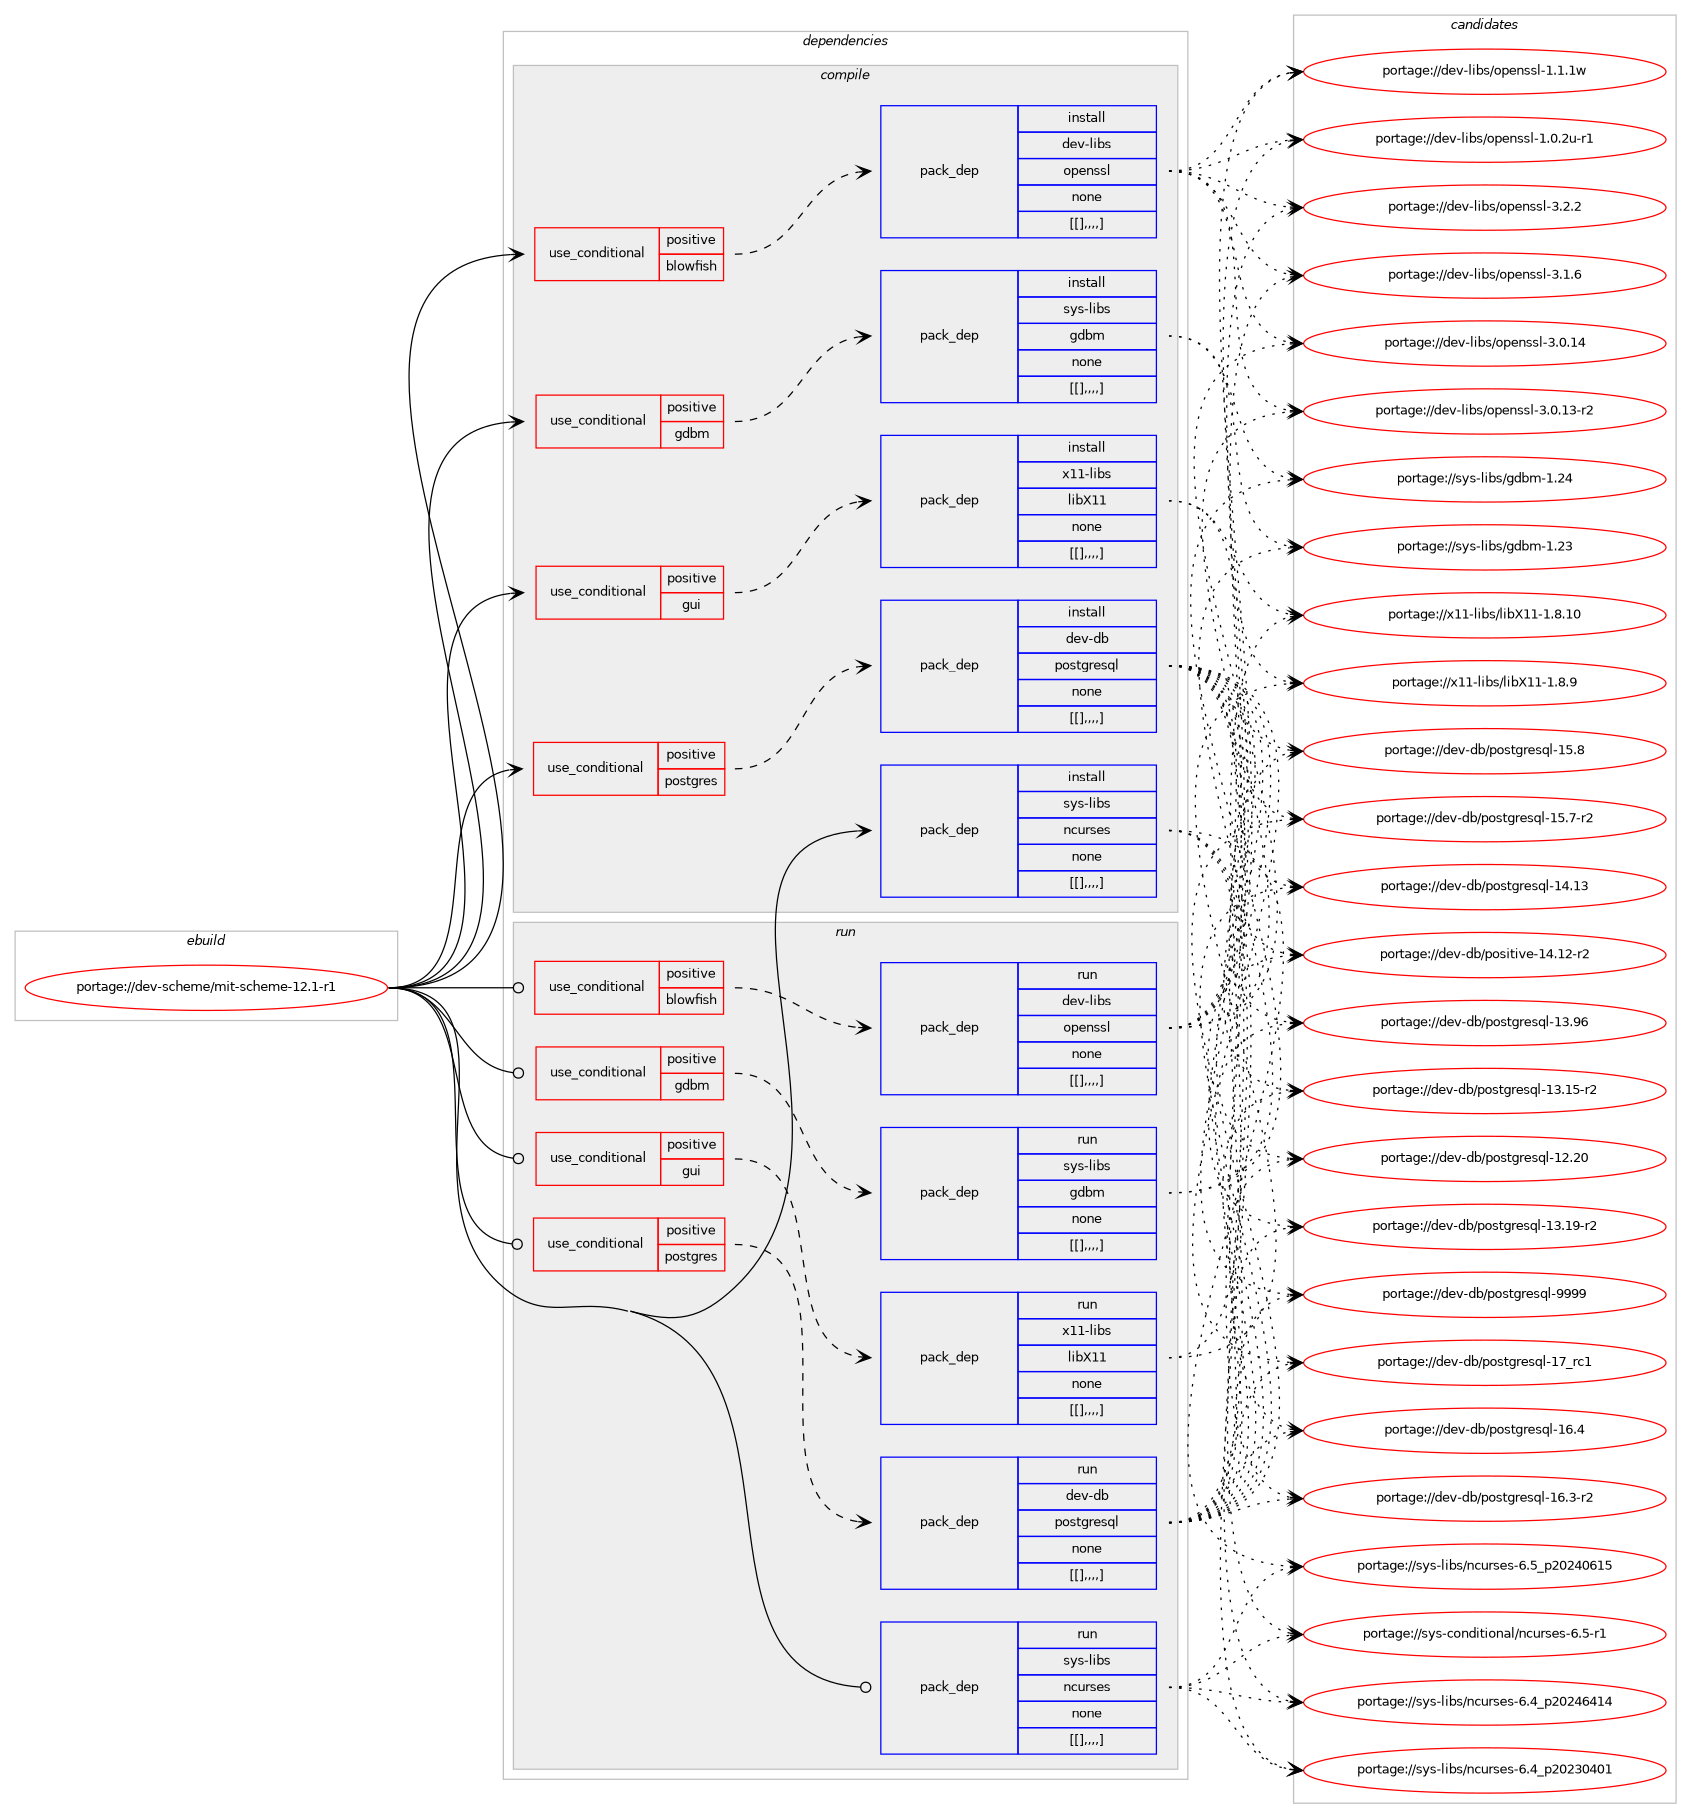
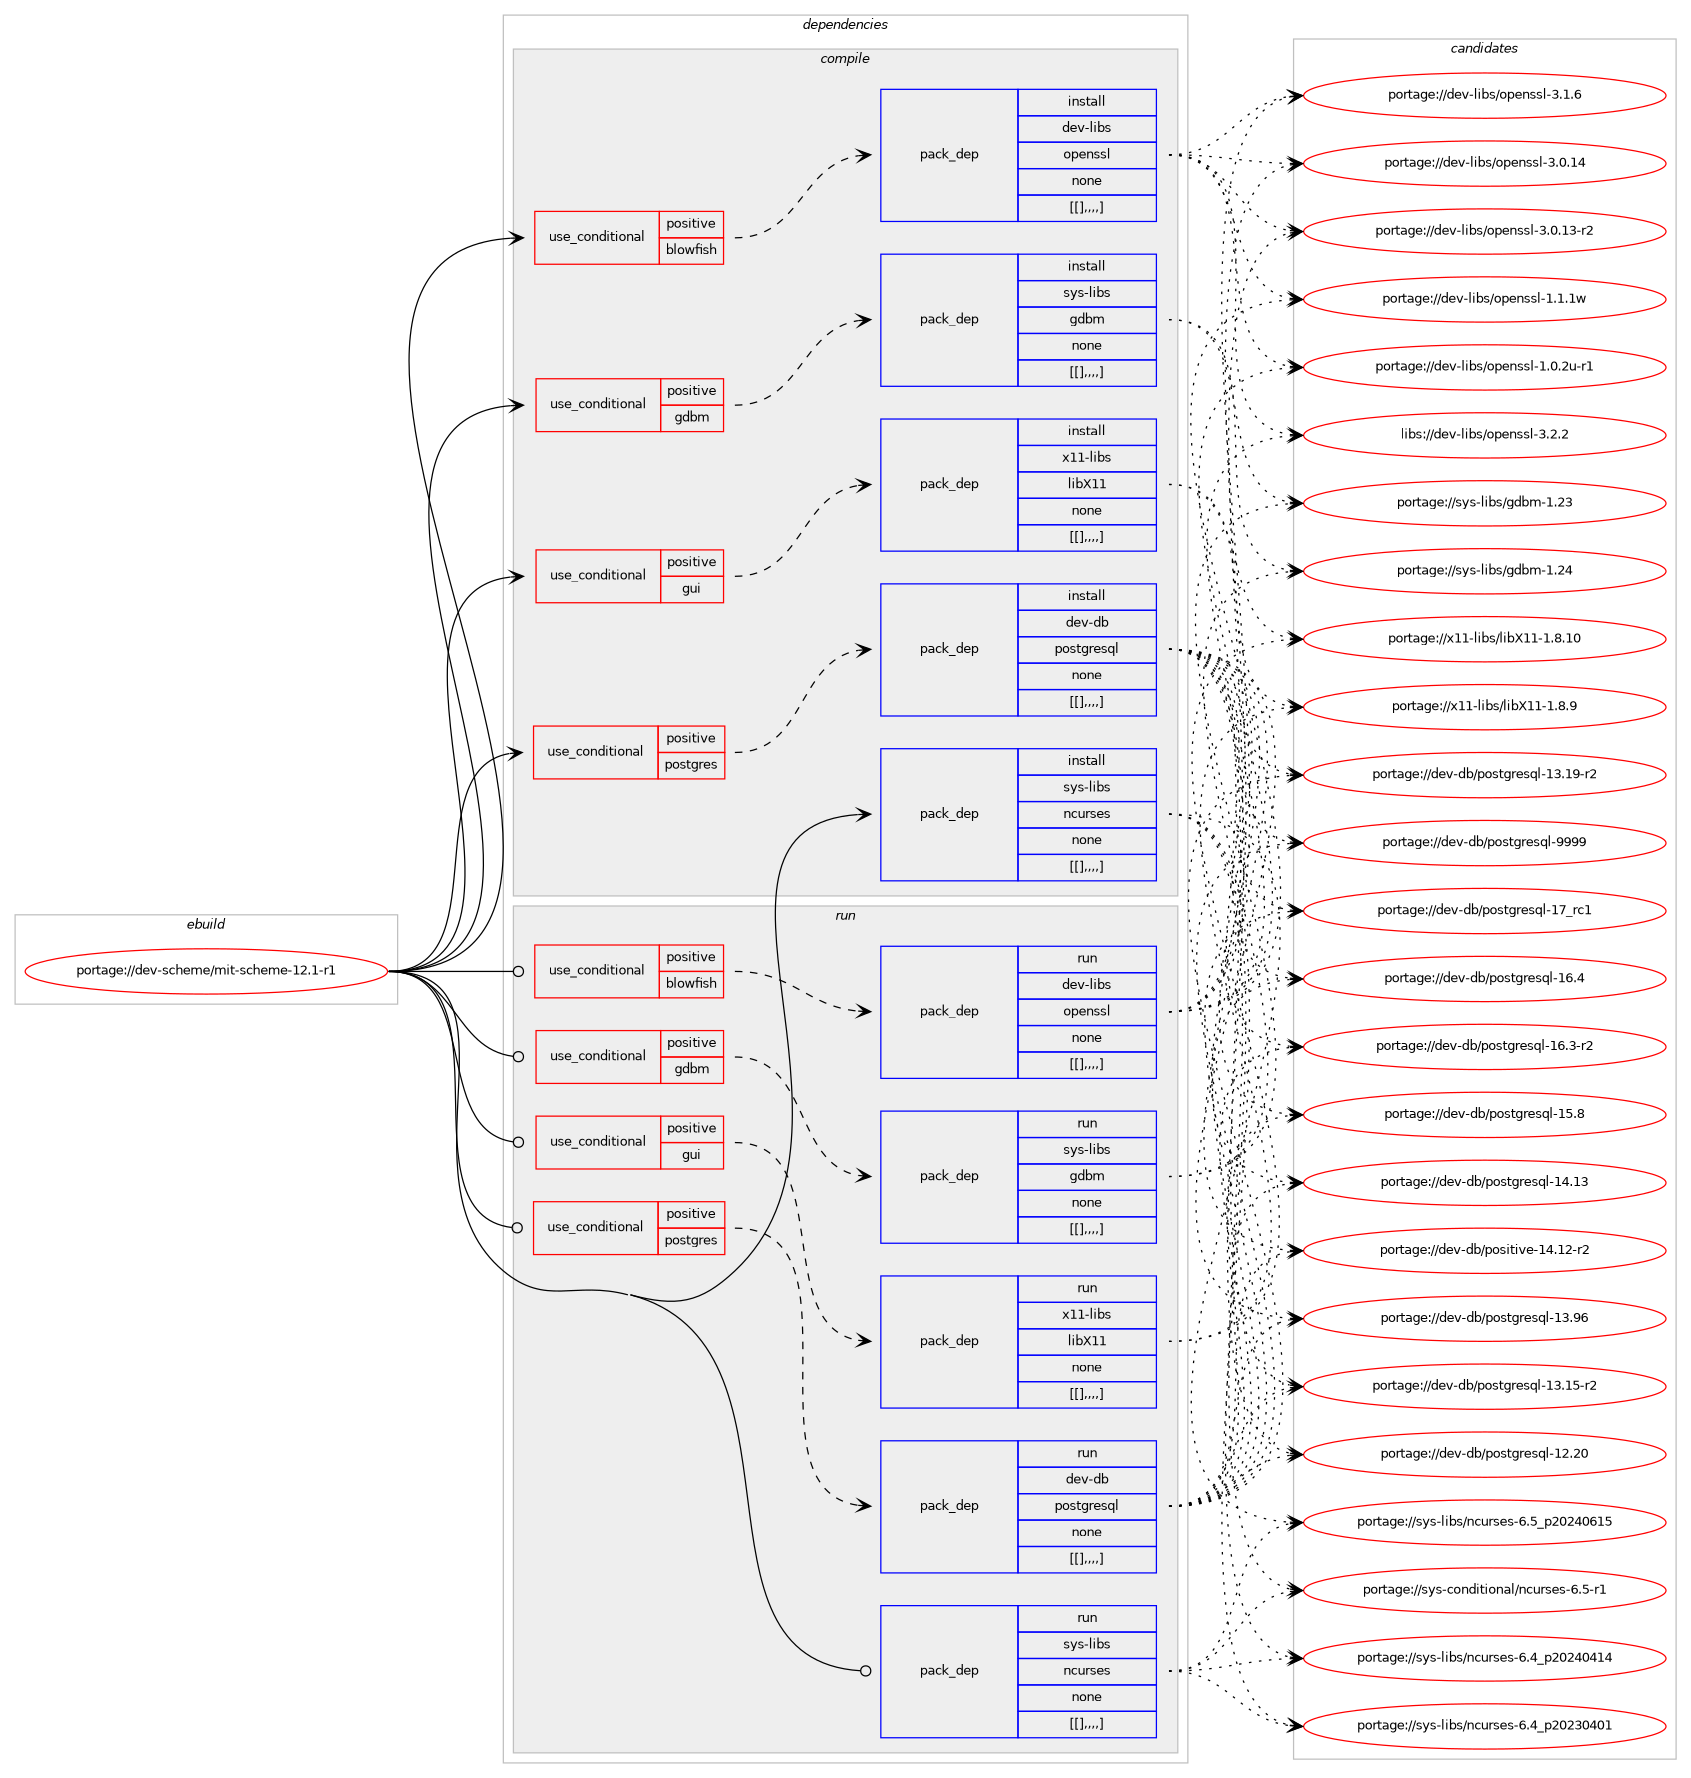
node "portage://dev-libs/openssl-3.2.2": label "portage://dev-libs/openssl-3.2.2" -> "libs://dev-libs/openssl-3.2.2"
node "portage://dev-db/postgresql-15.7-r2": removed
node "portage://sys-libs/ncurses-6.4_p20246414": label "portage://sys-libs/ncurses-6.4_p20246414" -> "portage://sys-libs/ncurses-6.4_p20240414"
